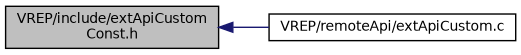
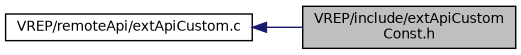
edge "VREP/remoteApi/extApiCustom.c" -> "VREP/include/extApiCustom Const.h": reversed
